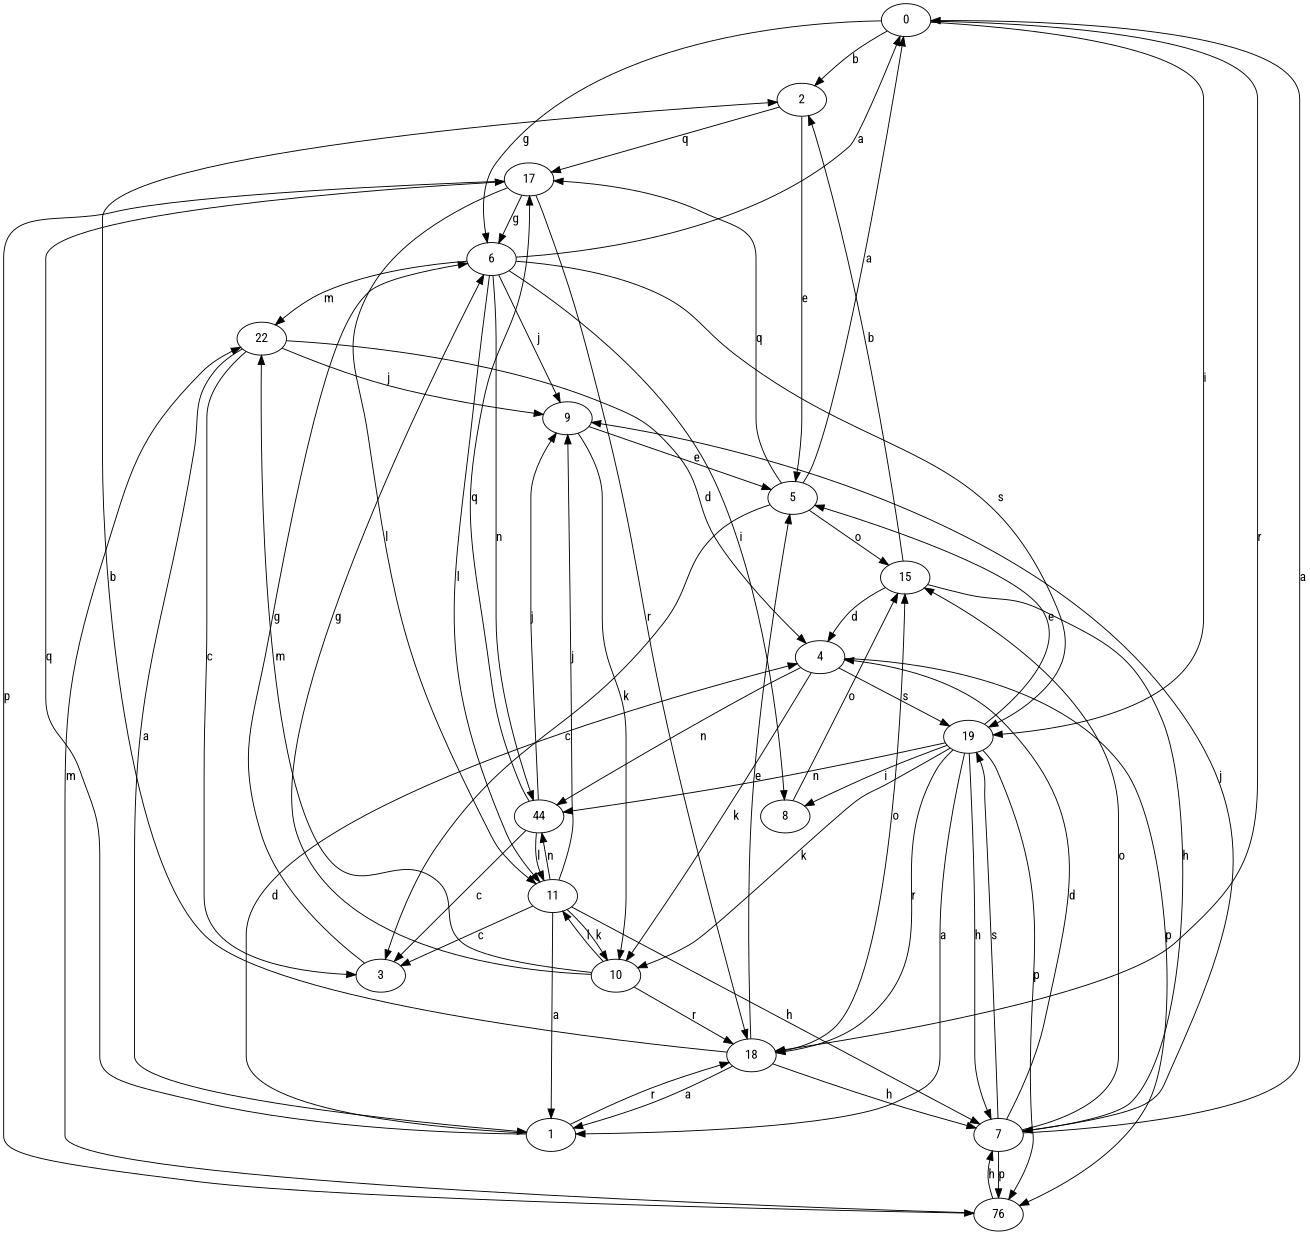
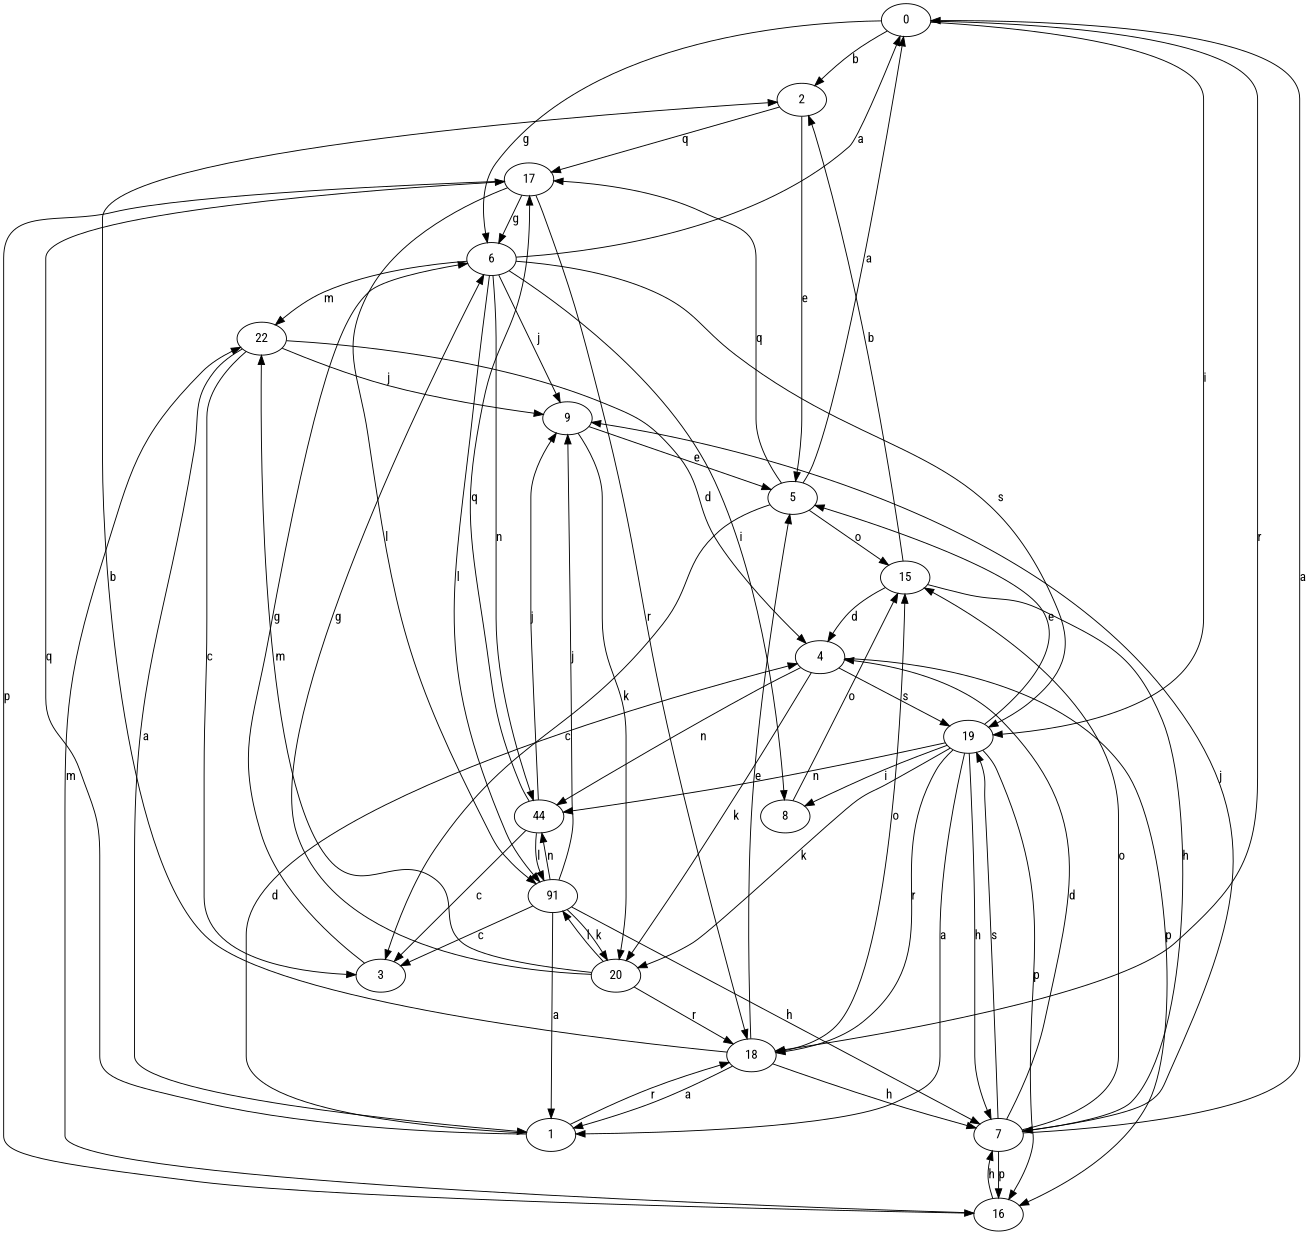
node "11": label "11" -> "91"
node "10": label "10" -> "20"
node "76": label "76" -> "16"
